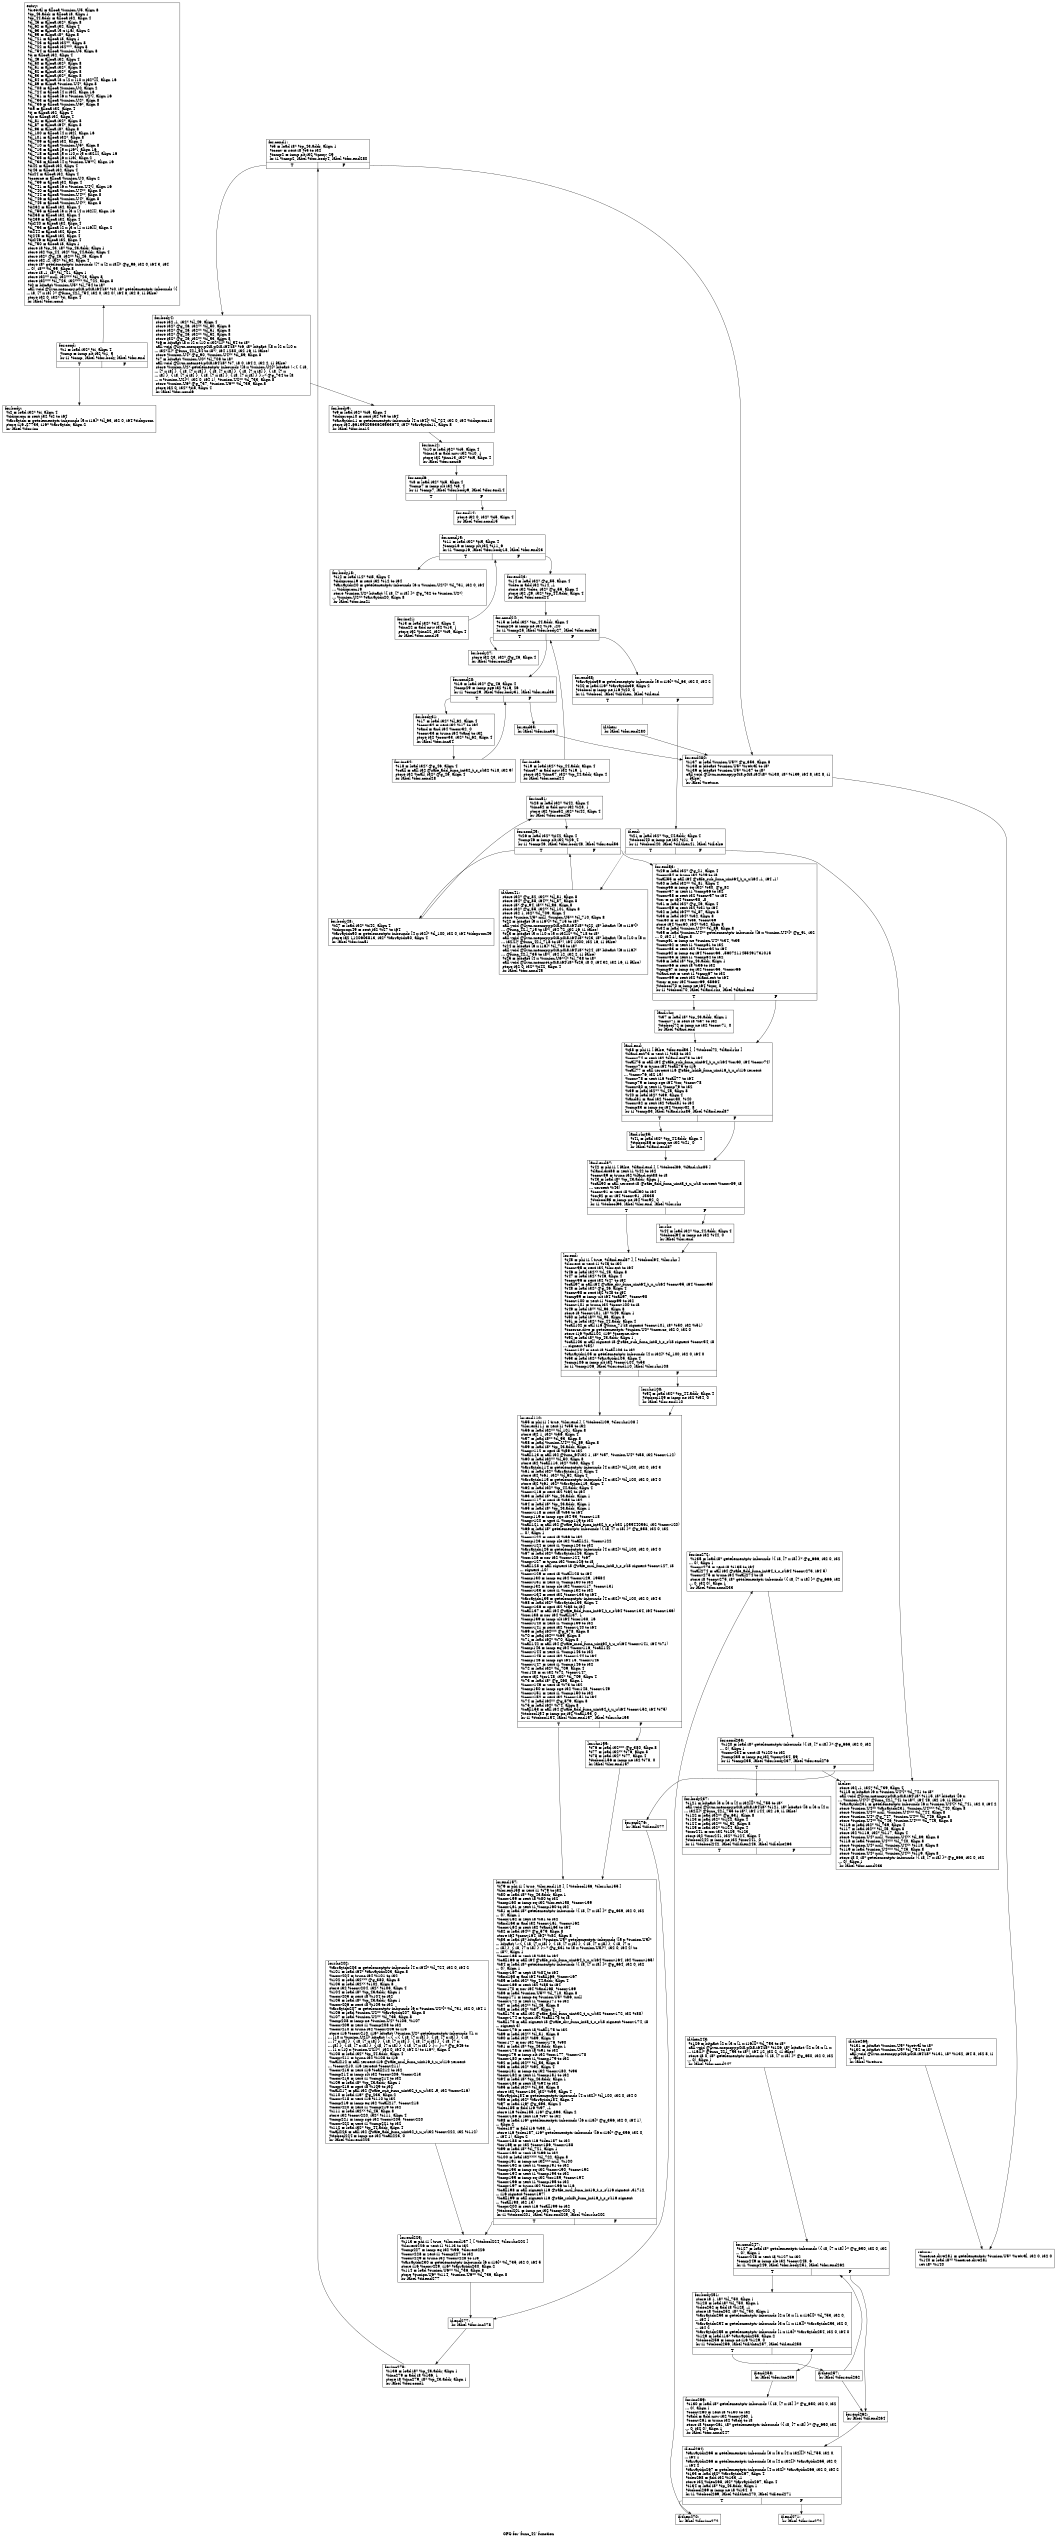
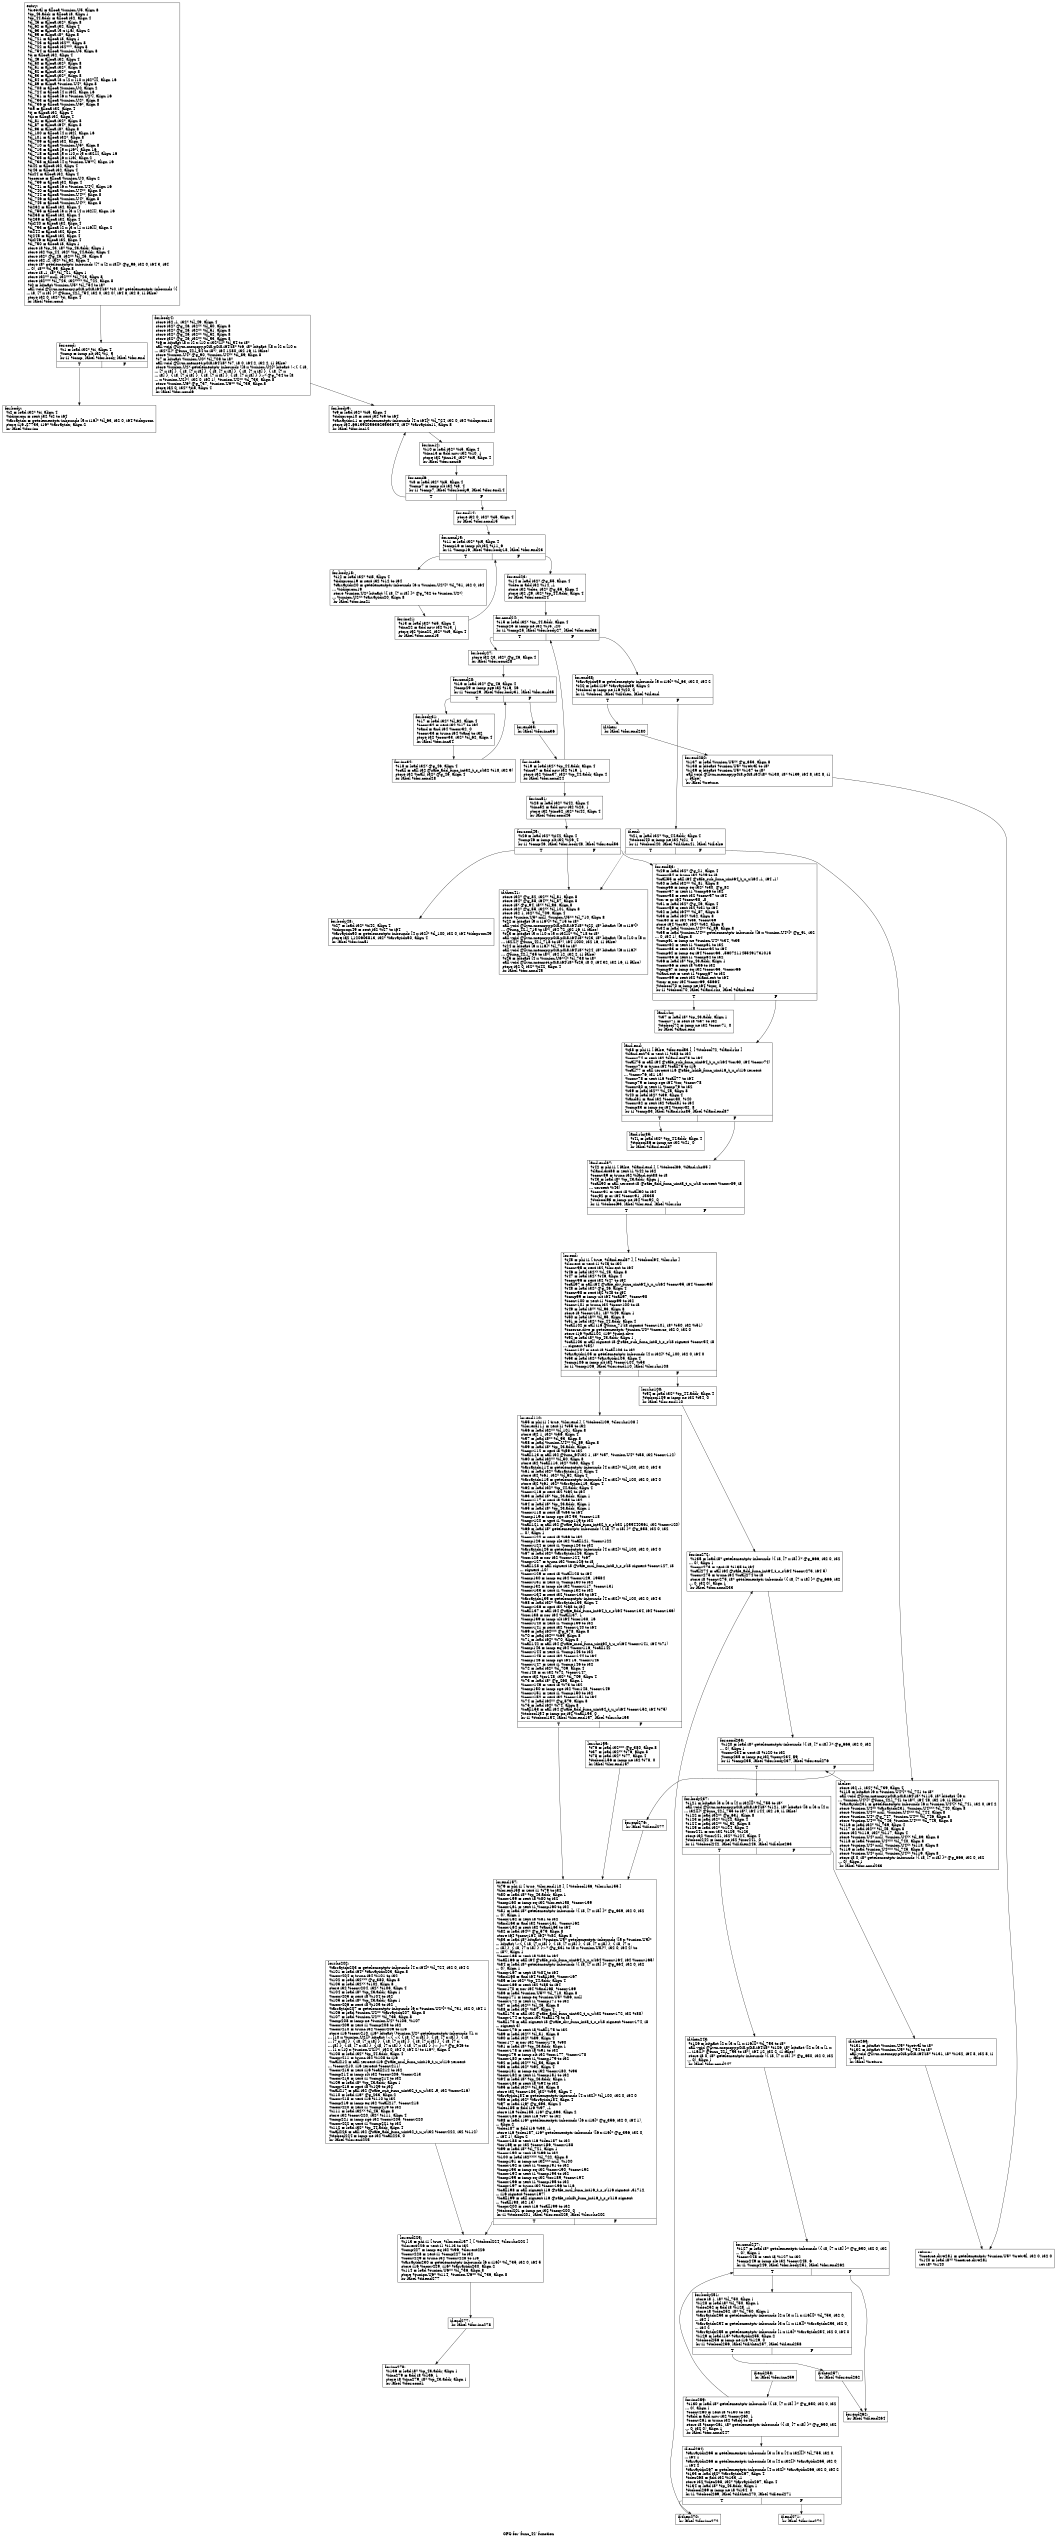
node "entry:": text "%l_52 = alloca i32*, align 8" -> "%l_52 = alloca i32*, cmp 8"
node "for.cond1:": removed
edge "for.cond:" -> "entry:": reversed
edge "for.cond6:" -> "for.body9:": added
edge "for.end14:" -> "for.cond15:": added
node "for.body18:": text "%12 = load i12* %i5, align 4" -> "%12 = load i32* %i5, align 4"
edge "for.body18:" -> "for.inc21:": added
node "for.inc21:": text "%13 = load i32* %i4, align 4" -> "%13 = load i32* %i5, align 4"
edge "for.cond24:" -> "for.cond28:": now "for.body27:" -> "for.cond28:"
edge "for.end38:" -> "if.then:": added
edge "for.end35:" -> "for.end280:": now "for.end35:" -> "for.inc36:"
edge "for.body48:" -> "for.inc51:": now "for.inc36:" -> "for.inc51:"
edge "if.then41:" -> "for.cond45:": reversed
node "for.end53:": text "%30 = load i32** %l_81, align 4" -> "%30 = load i32** %l_81, align 8"
edge "land.rhs:" -> "land.end:": removed
node "land.end:": text "... %conv76, i32 15)" -> "... %conv76, i31 15)"
edge "land.rhs85:" -> "land.end87:": removed
node "lor.rhs:": removed
node "lor.end:": text "store i16 %call102, i16* %coerce.dive" -> "store i16 %call102, i16* %uint.dive"
edge "lor.rhs108:" -> "lor.end110:": now "lor.rhs108:" -> "for.inc272:"
edge "lor.end110:" -> "lor.rhs155:": removed
node "lor.rhs155:": text "%77 = load i32** %76, align 8" -> "%37 = load i32** %76, align 8"
edge "for.cond233:" -> "if.else:": reversed
edge "for.body237:" -> "if.else263:": added
edge "for.body237:" -> "if.then243:": added
node "lor.end157:": text "%85 = load i32* %p_44.addr, align 4" -> "%85 = lor i32* %p_44.addr, align 4"
edge "for.end276:" -> "if.end277:": now "for.end276:" -> "lor.end157:"
edge "if.then257:" -> "for.cond247:": now "for.inc259:" -> "for.cond247:"
edge "for.body251:" -> "if.end258:": removed
edge "for.end262:" -> "if.end264:": now "for.inc259:" -> "if.end264:"
